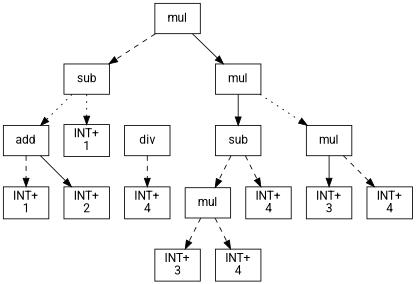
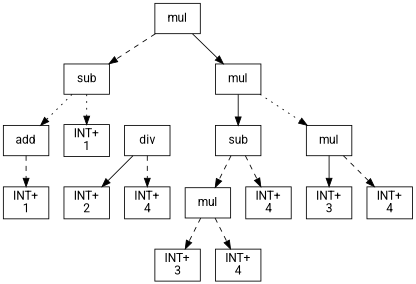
edge "add" -> "INT+ 2": now "div" -> "INT+ 2"
